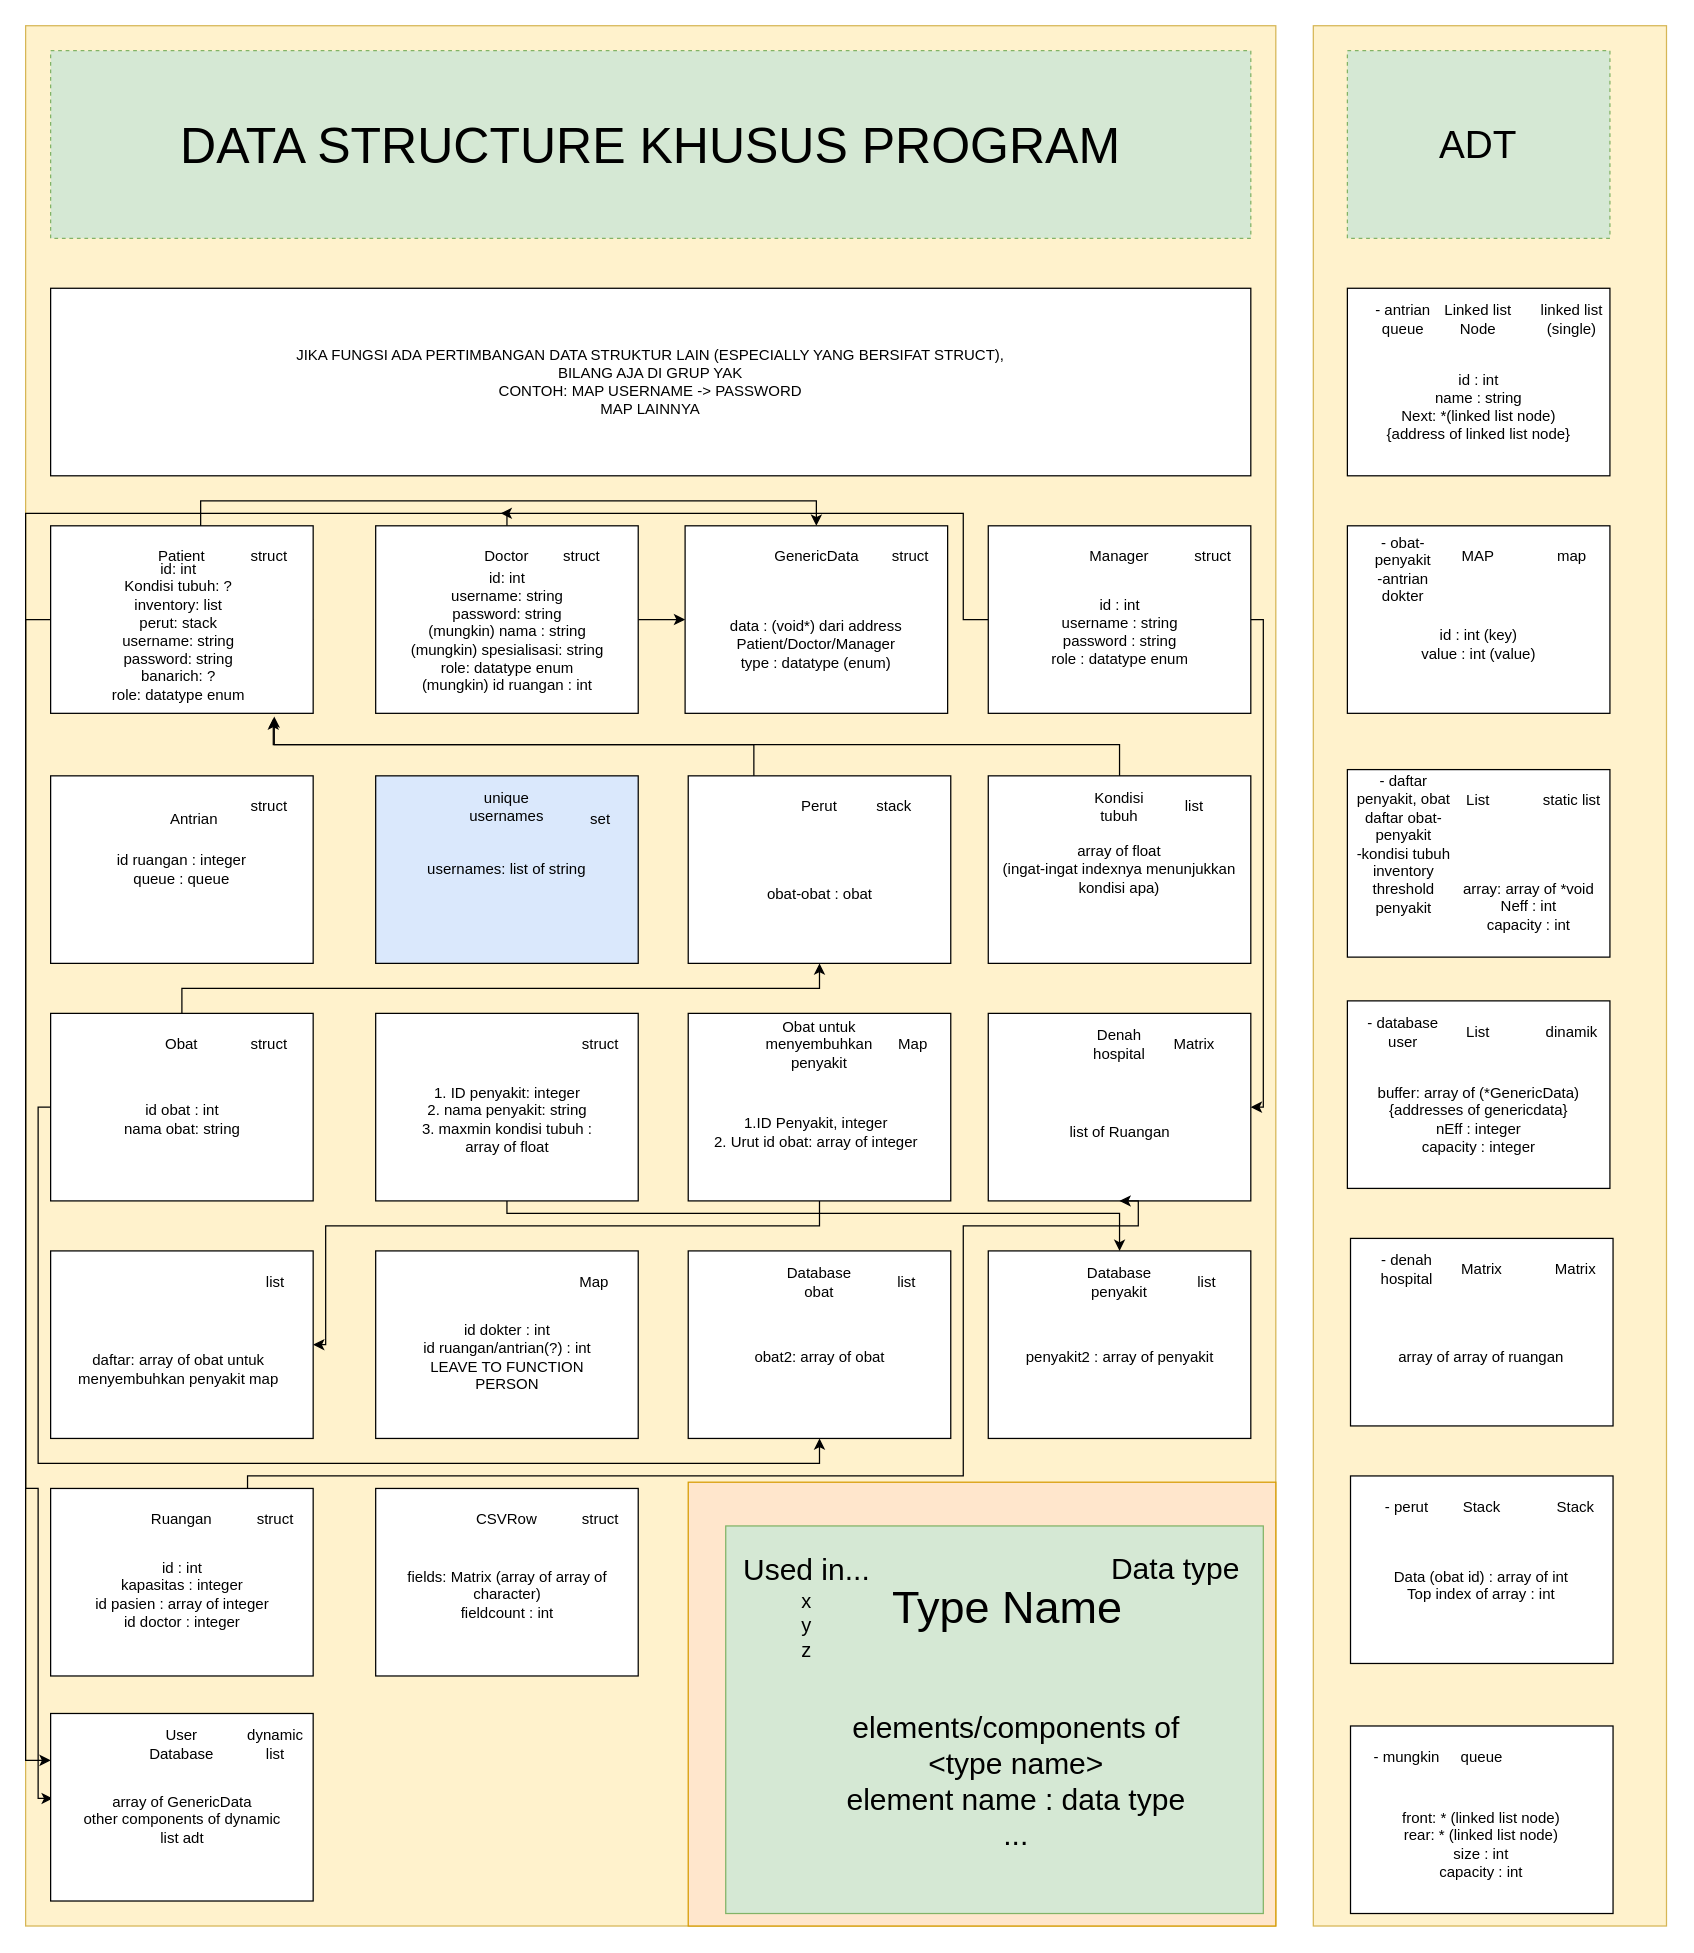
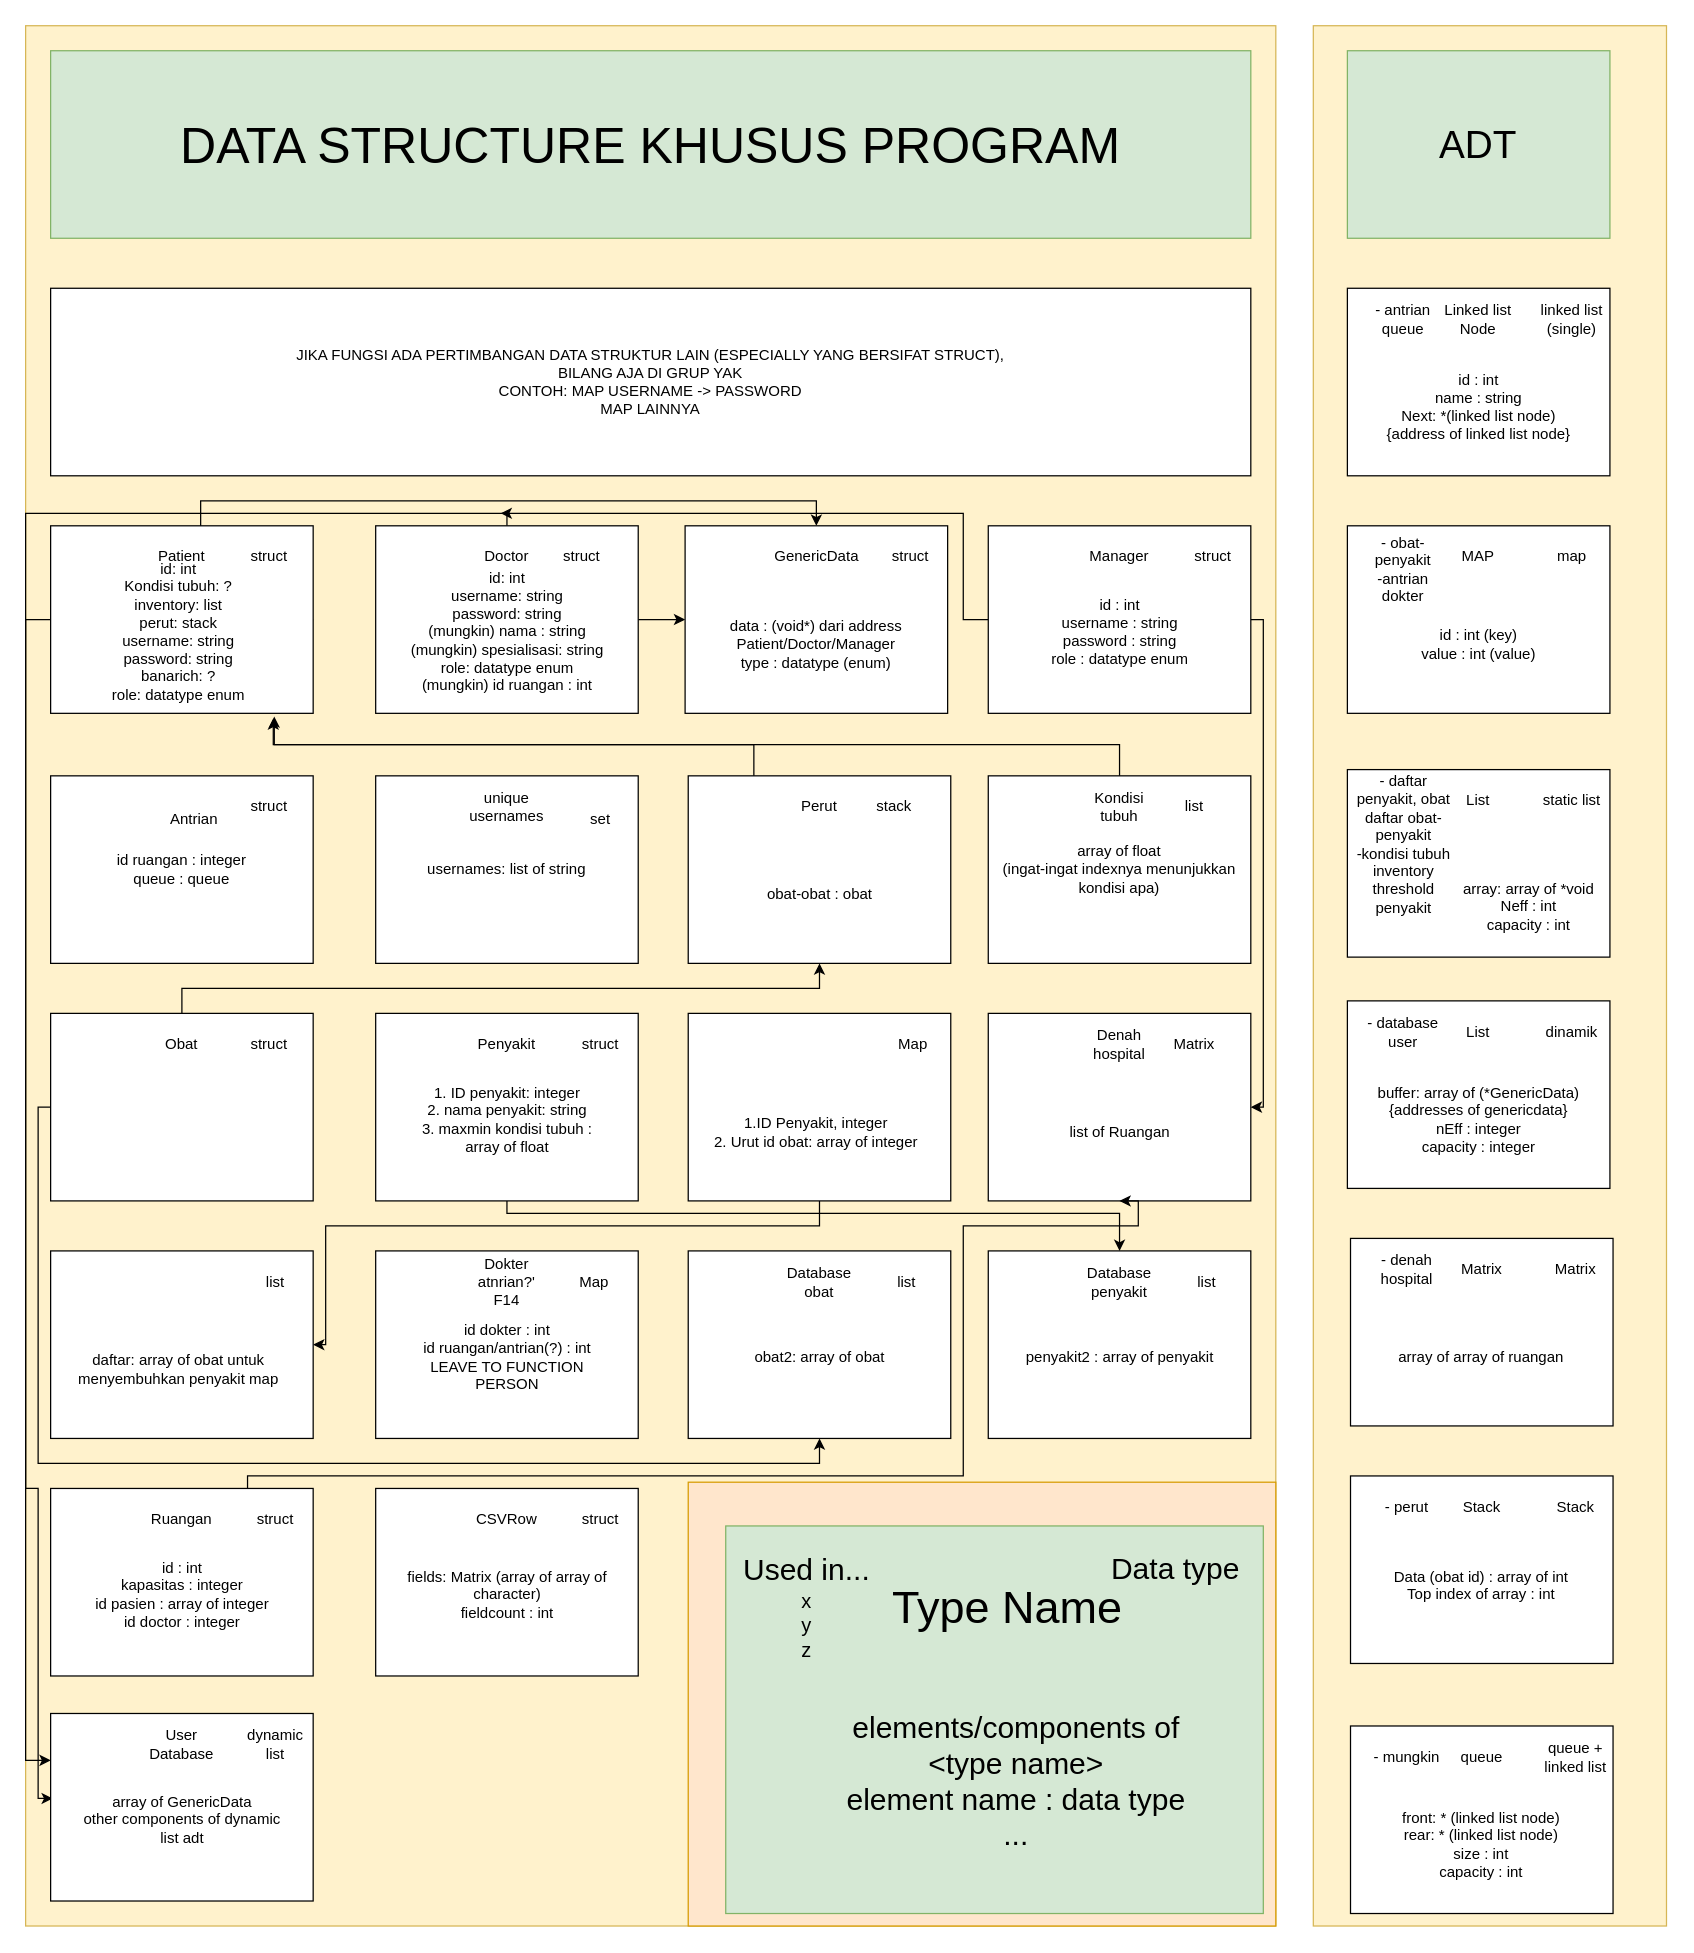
node "DATA STRUCTURE KHUSUS PROGRAM": style dashed -> solid
node "ADT": style dashed -> solid
node "usernames: list of string": fillcolor #dae8fc -> #ffffff
node "Penyakit": added
node "Obat untuk menyembuhkan penyakit": removed
node "id obat : int nama obat: string": removed
node "Dokter atnrian?' F14": added
node "queue + linked list": added
